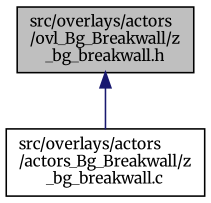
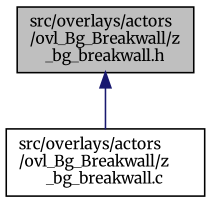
node "src/overlays/actors /actors_Bg_Breakwall/z _bg_breakwall.c": label "src/overlays/actors /actors_Bg_Breakwall/z _bg_breakwall.c" -> "src/overlays/actors /ovl_Bg_Breakwall/z _bg_breakwall.c"
